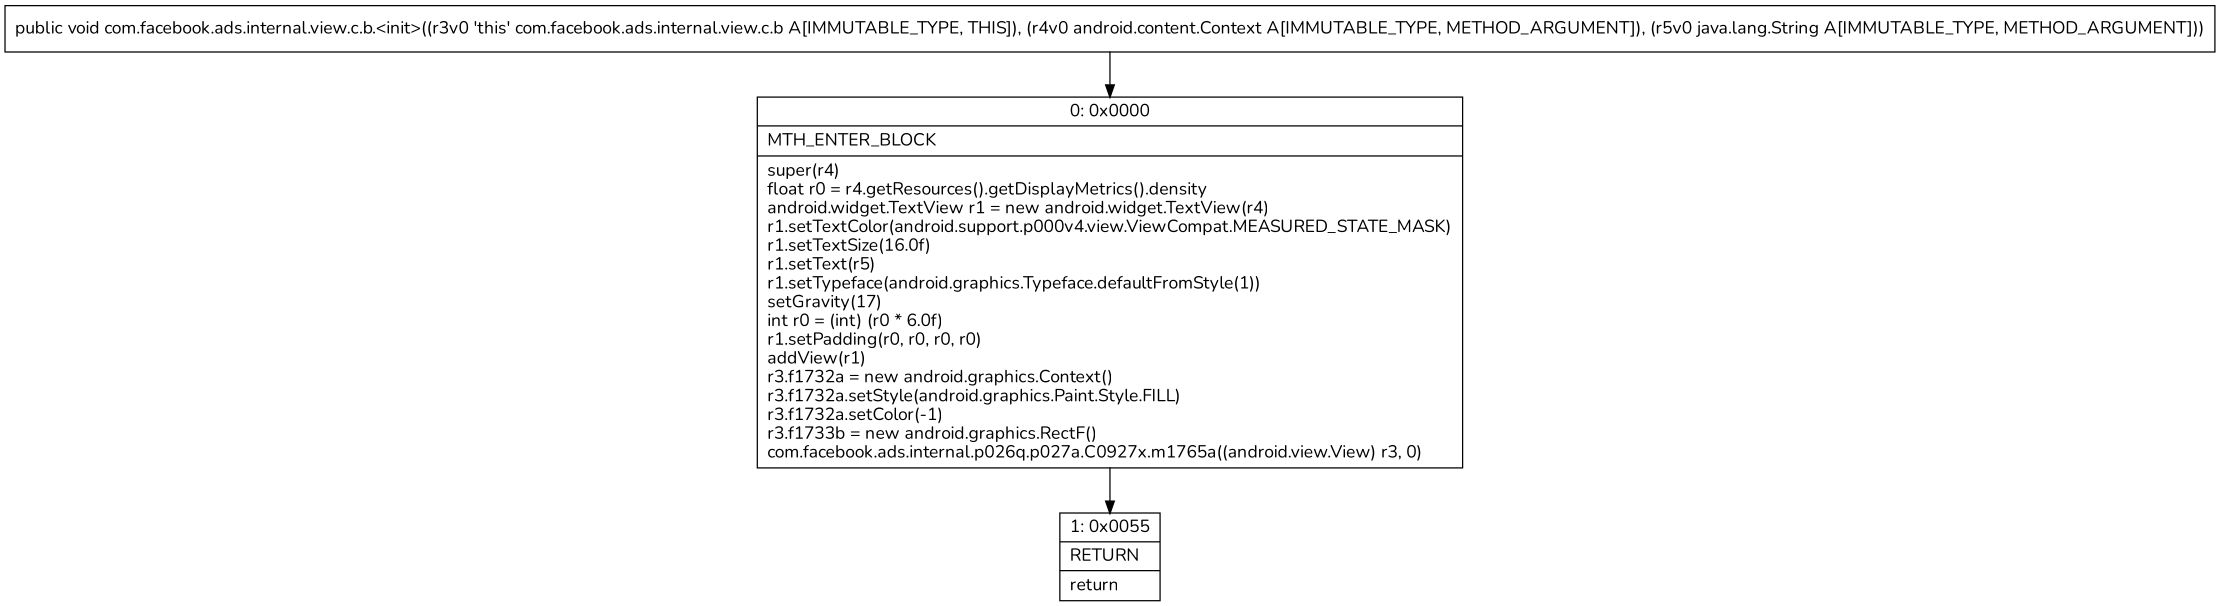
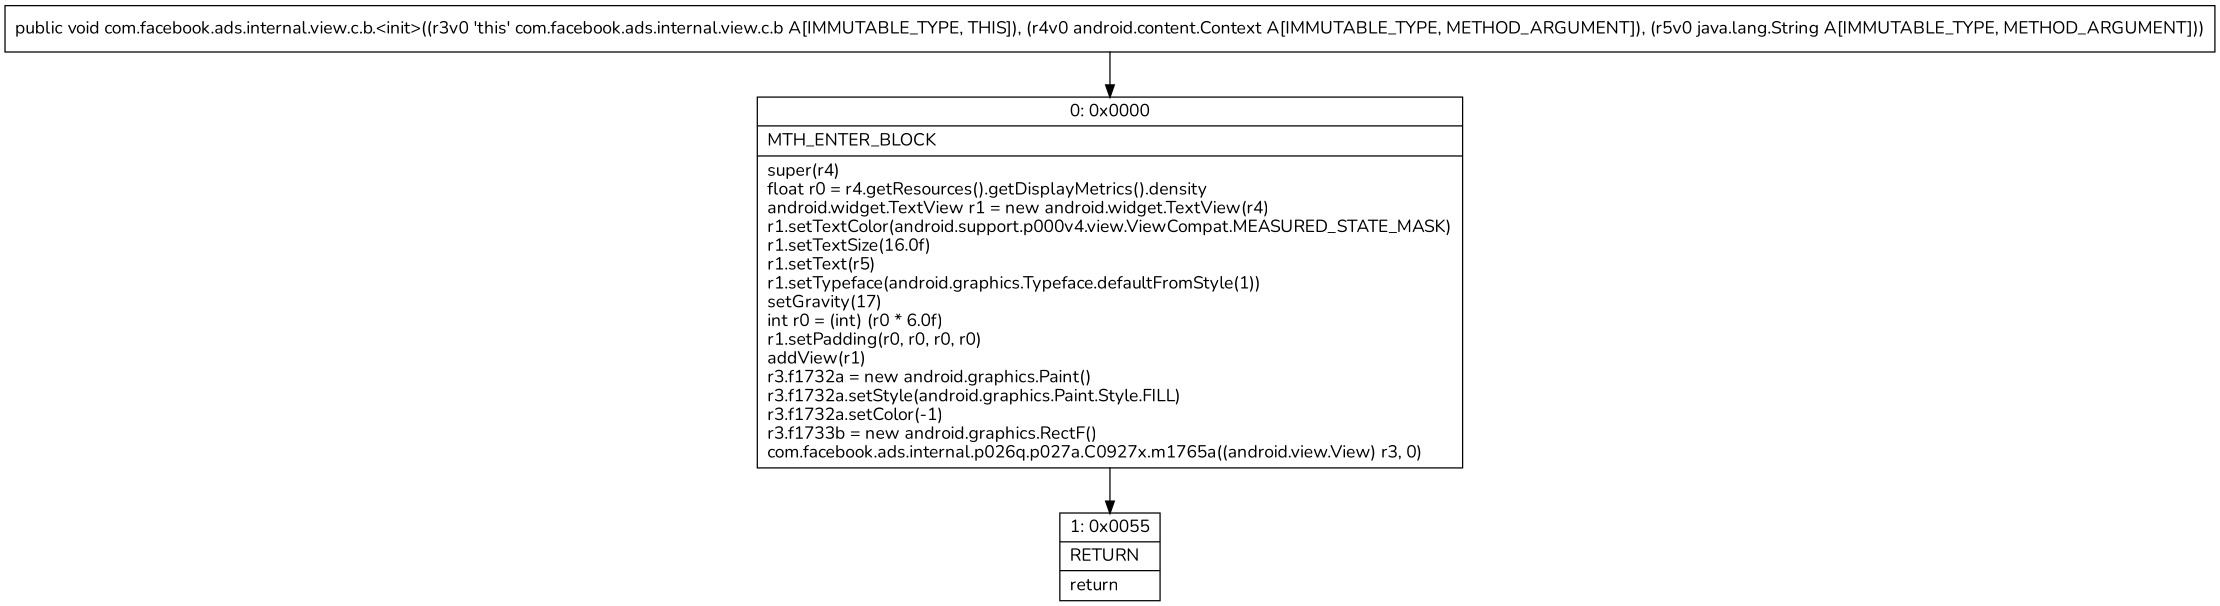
node "0: 0x0000": text "r3.f1732a = new android.graphics.Context()" -> "r3.f1732a = new android.graphics.Paint()"
